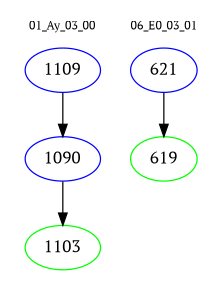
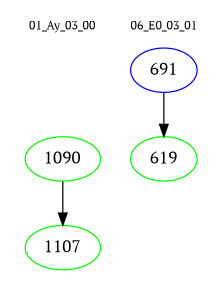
node "1109": removed
node "621": label "621" -> "691"
node "1090": color blue -> green
node "1103": label "1103" -> "1107"
